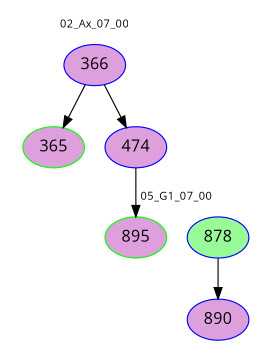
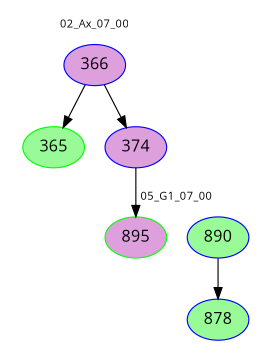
node "365": fillcolor plum -> palegreen
node "474": label "474" -> "374"
edge "878" -> "890": reversed
node "890": fillcolor plum -> palegreen
